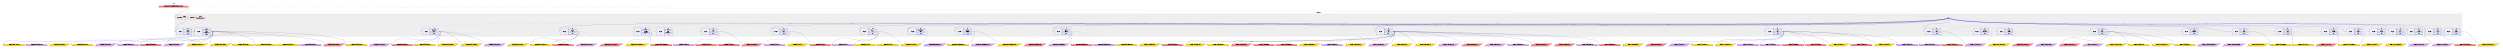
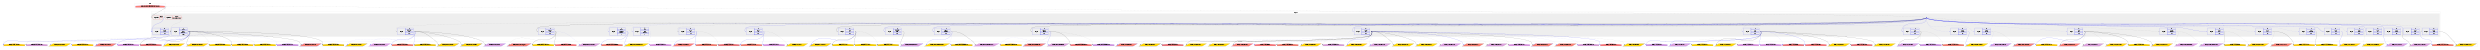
node "portage://dev-lang/python-3.7.3": fillcolor plum -> salmon
node "portage://dev-lang/python-3.6.8": removed
node "portage://dev-libs/nss-3.47": fillcolor plum -> gold
node "portage://sys-devel/gcc-7.3.0-r6": shape house -> parallelogram
